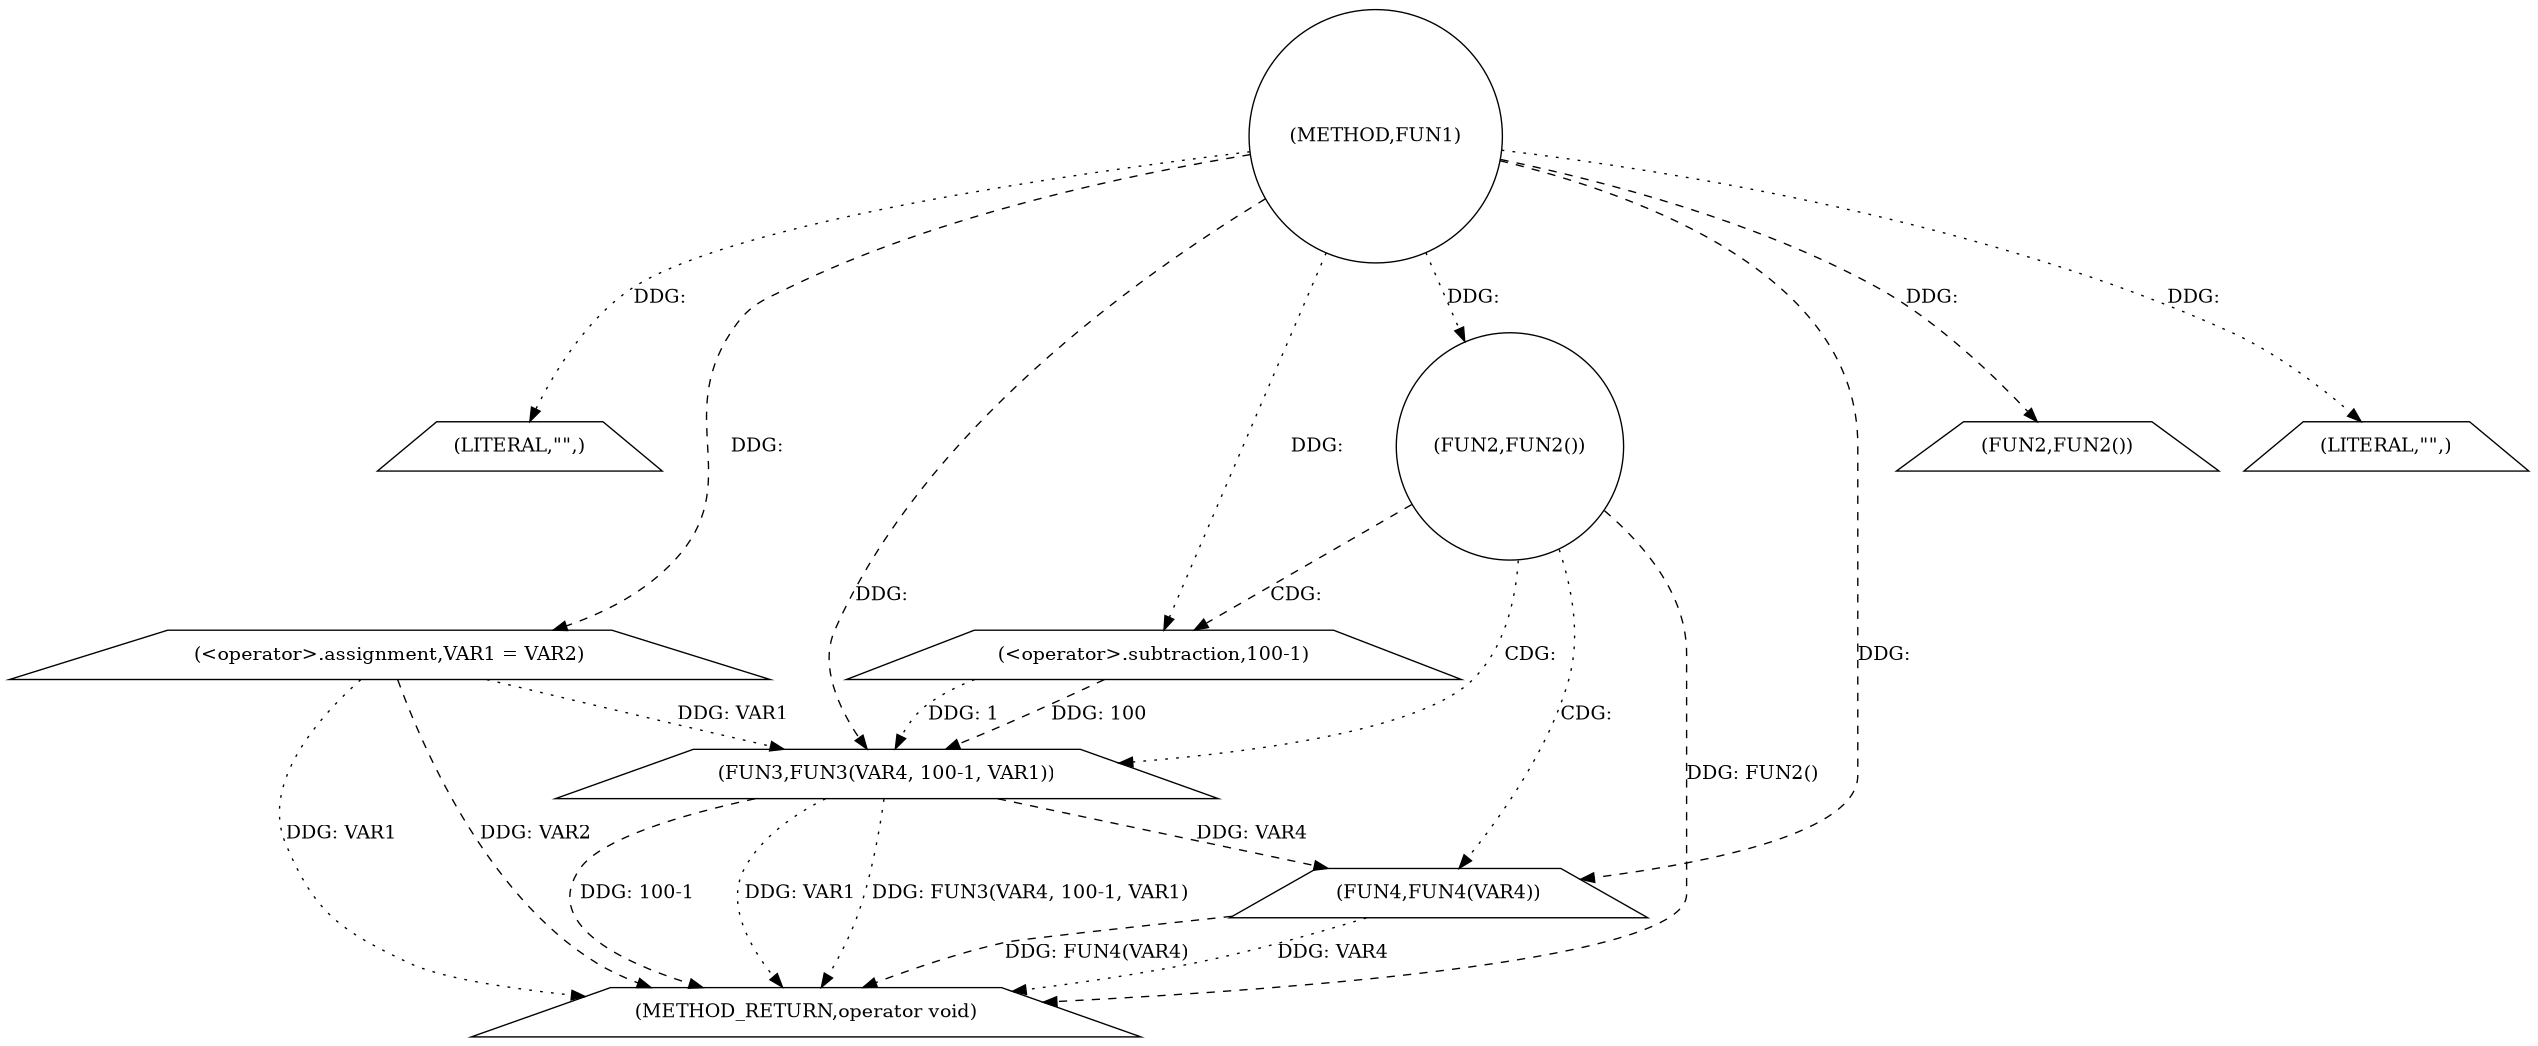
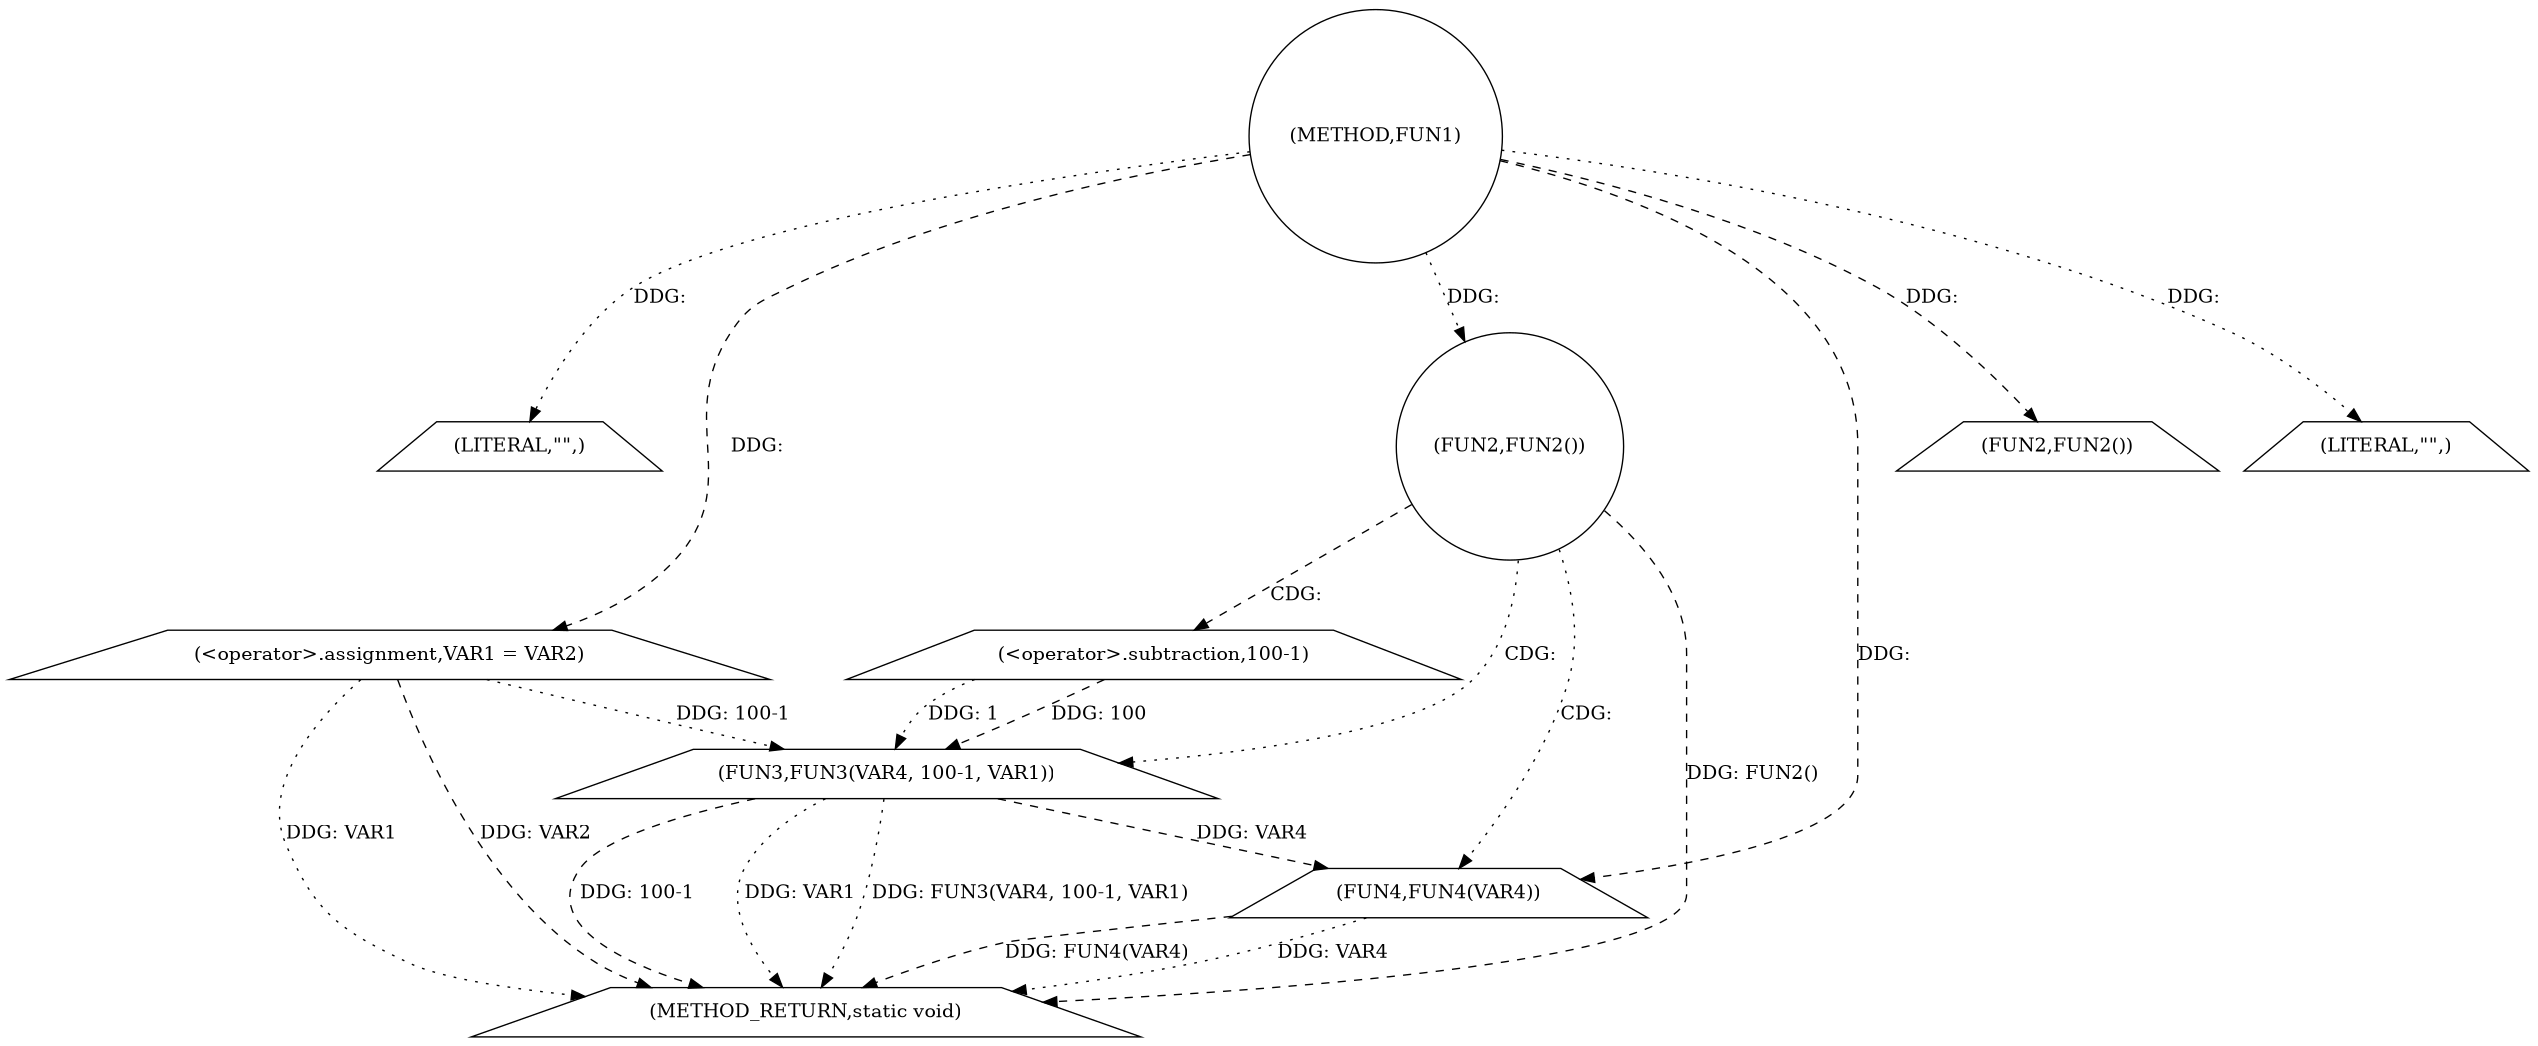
edge "(METHOD,FUN1)" -> "(FUN3,FUN3(VAR4, 100-1, VAR1))": removed, label "DDG:"
edge "(METHOD,FUN1)" -> "(<operator>.subtraction,100-1)": removed, label "DDG:"
edge "(<operator>.assignment,VAR1 = VAR2)" -> "(FUN3,FUN3(VAR4, 100-1, VAR1))": label "DDG: VAR1" -> "DDG: 100-1"
node "(METHOD_RETURN,operator void)": label "(METHOD_RETURN,operator void)" -> "(METHOD_RETURN,static void)"
